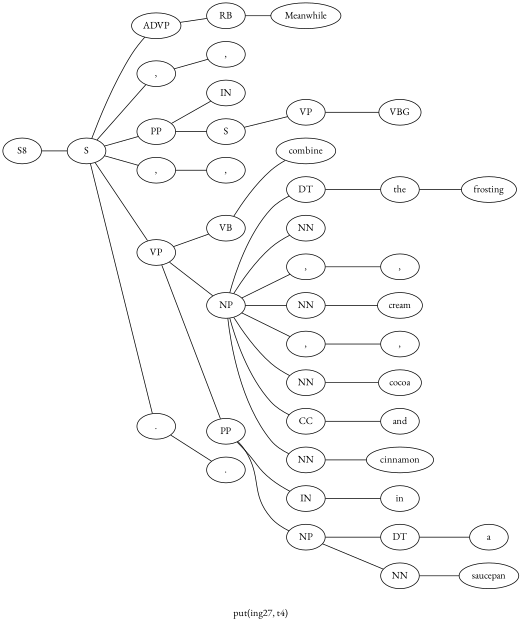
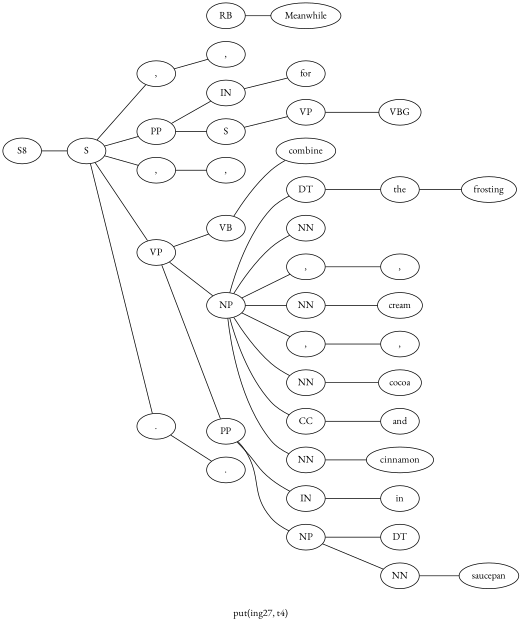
node "ADVP": removed
node "for": added
node "a": removed
